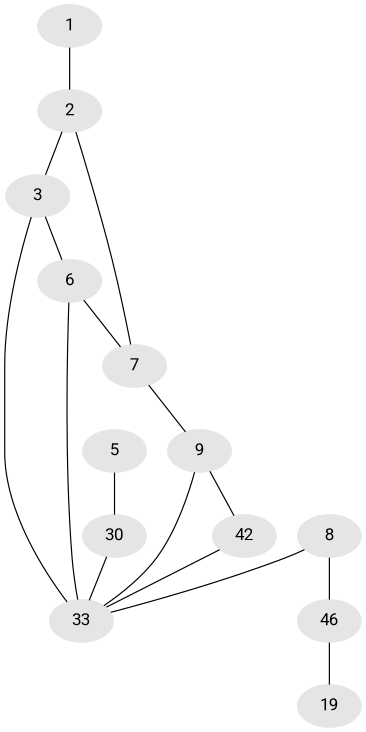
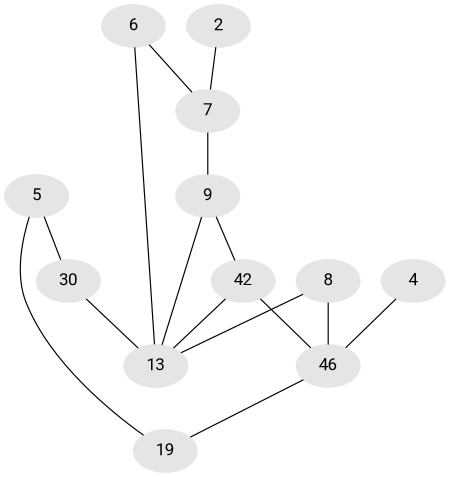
node "1": removed
node "3": removed
node "4": added
edge "42" -- "46": added
edge "5" -- "19": added
node "33": label "33" -> "13"
